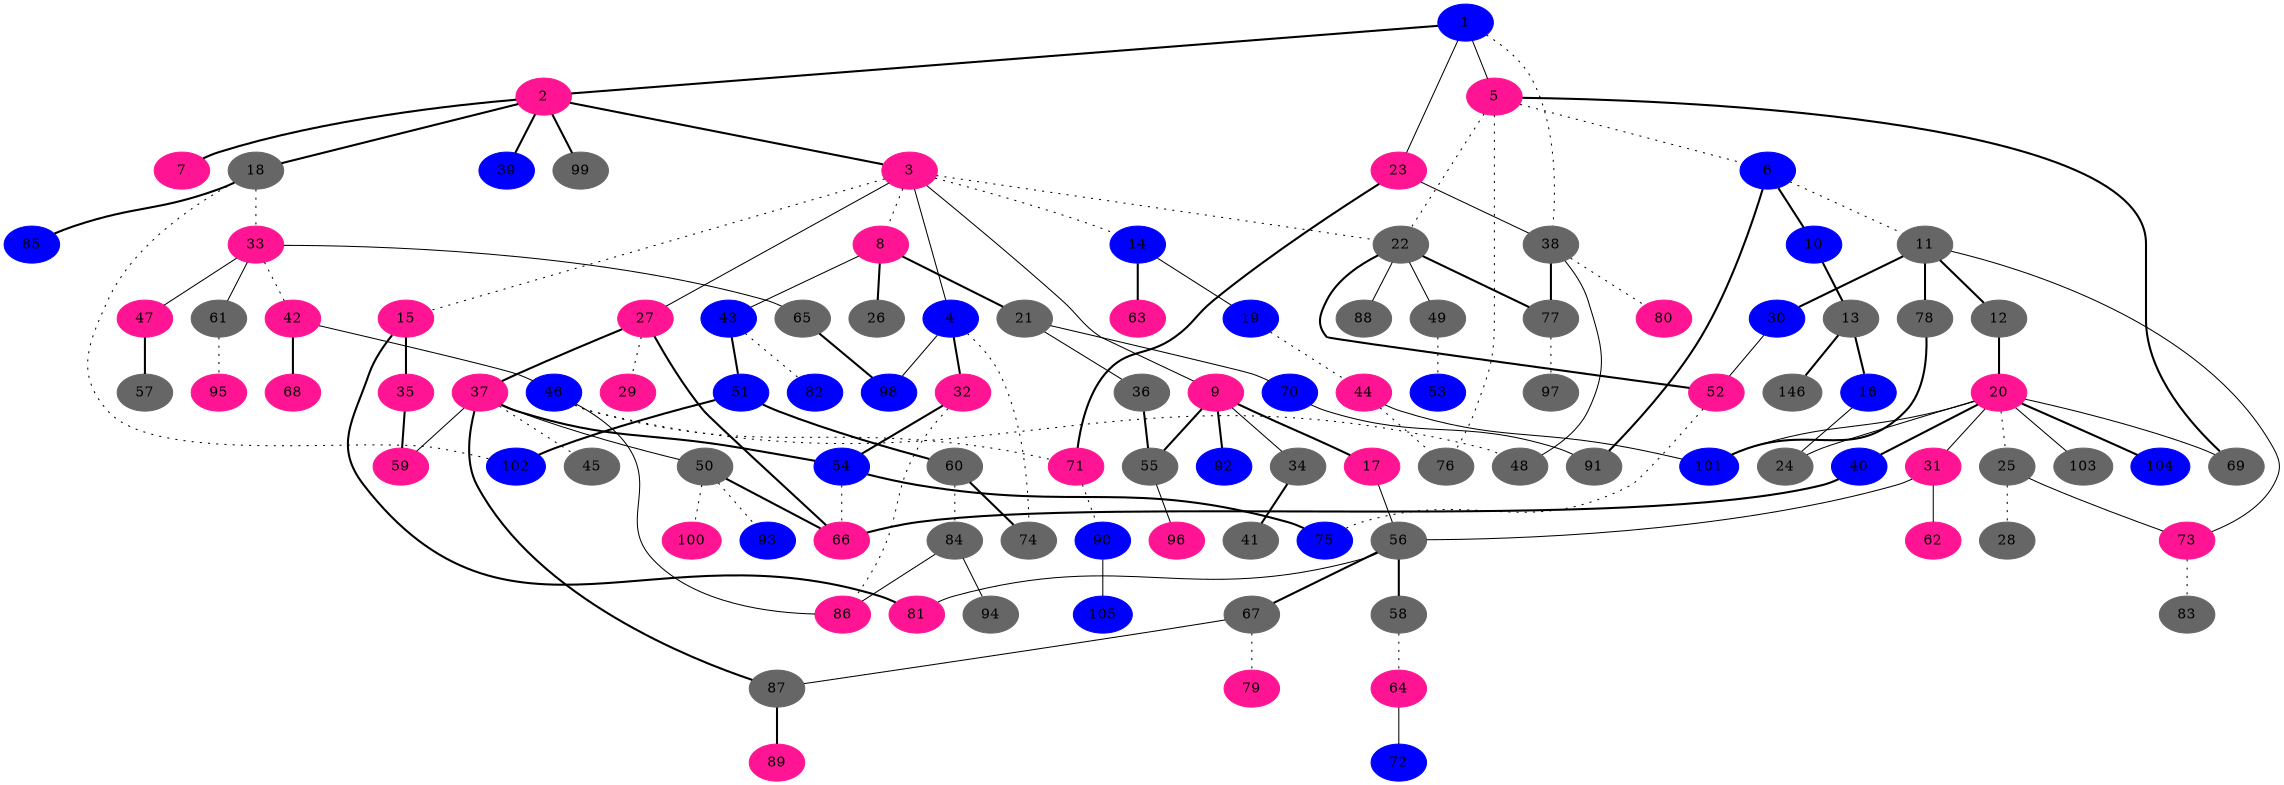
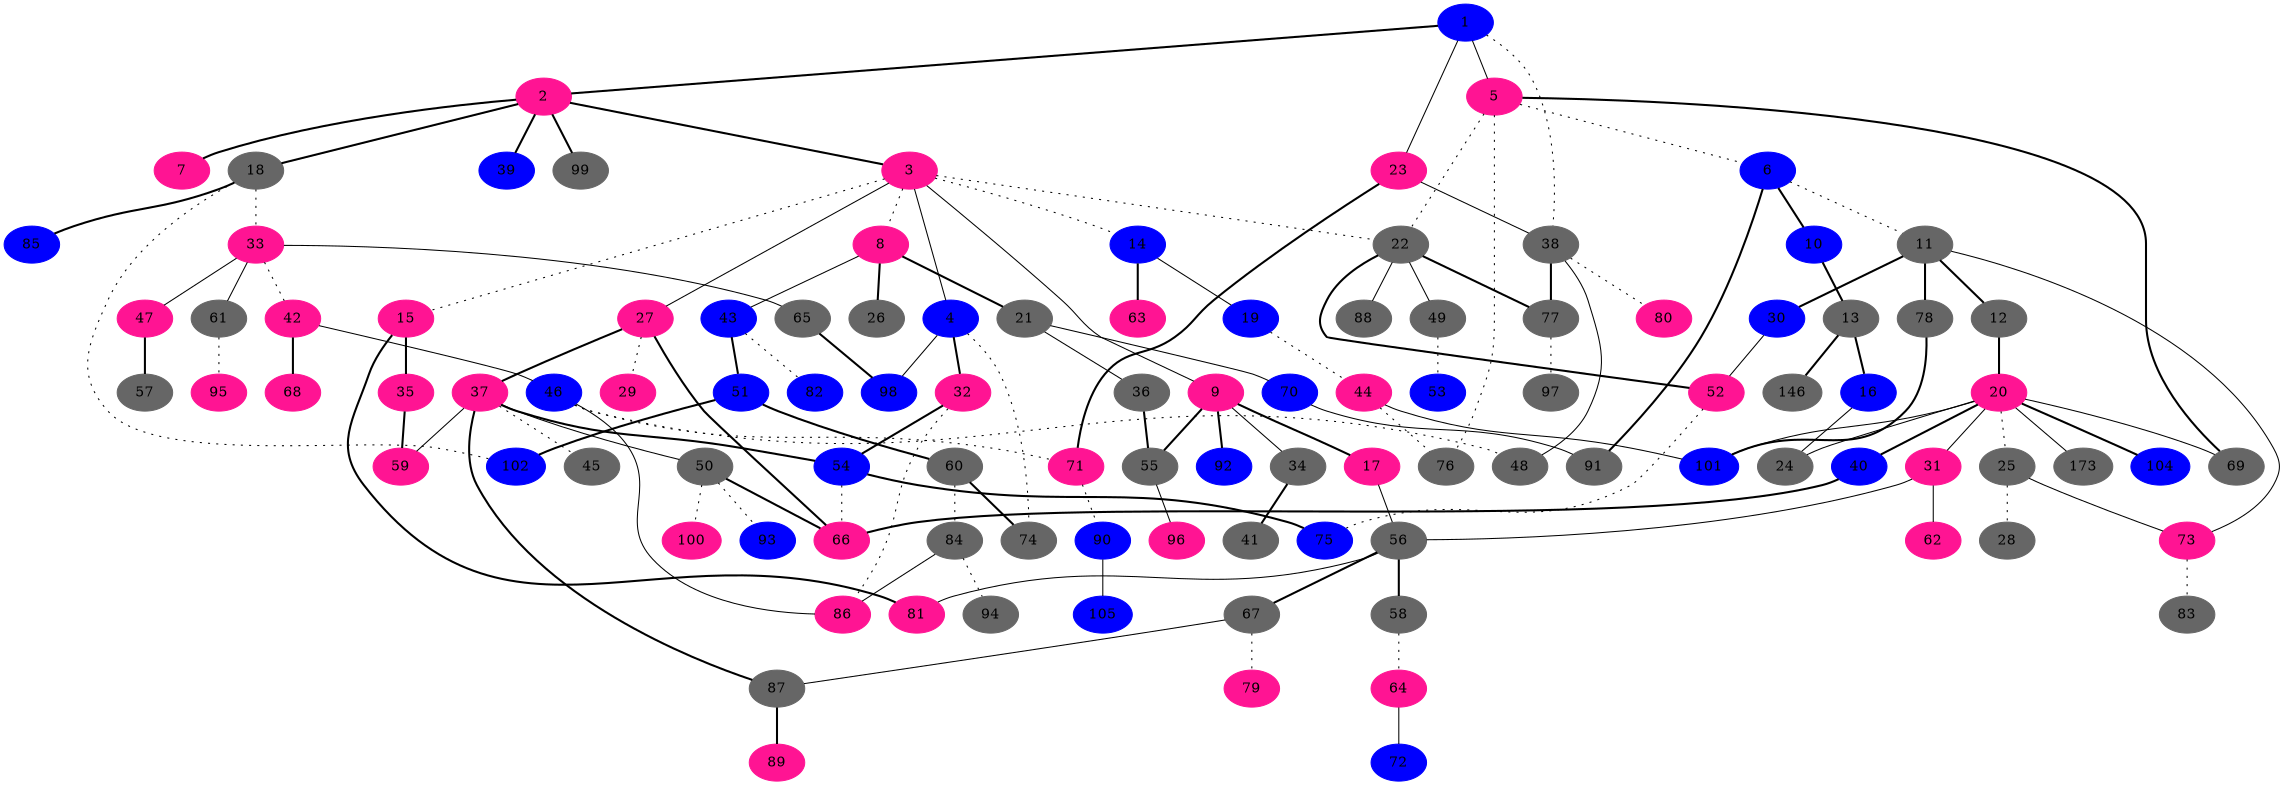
node "103": label "103" -> "173"
edge "84" -- "94": style solid -> dotted
